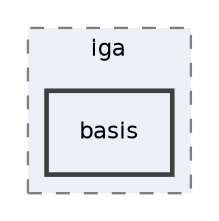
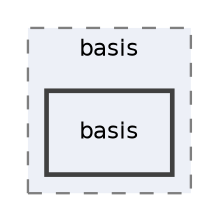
cluster "iga": label "iga" -> "basis"
